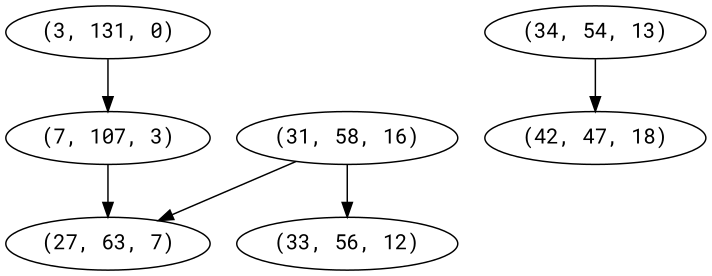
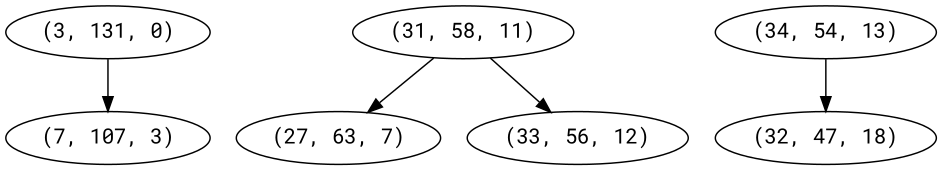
node "(31, 58, 16)": label "(31, 58, 16)" -> "(31, 58, 11)"
node "(42, 47, 18)": label "(42, 47, 18)" -> "(32, 47, 18)"
edge "(7, 107, 3)" -> "(27, 63, 7)": removed
